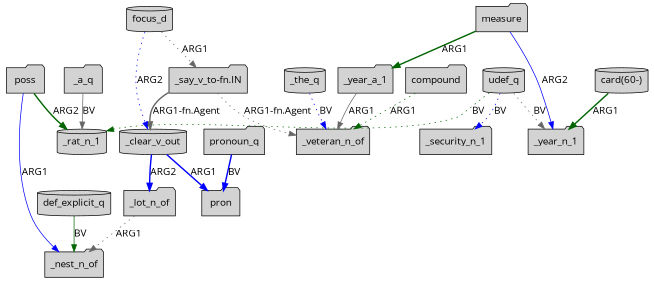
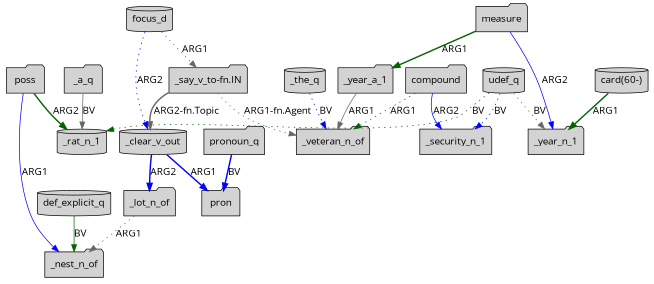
edge "compound" -> "_security_n_1": added, label "ARG2"
edge "_say_v_to-fn.IN" -> "_clear_v_out": label "ARG1-fn.Agent" -> "ARG2-fn.Topic"
